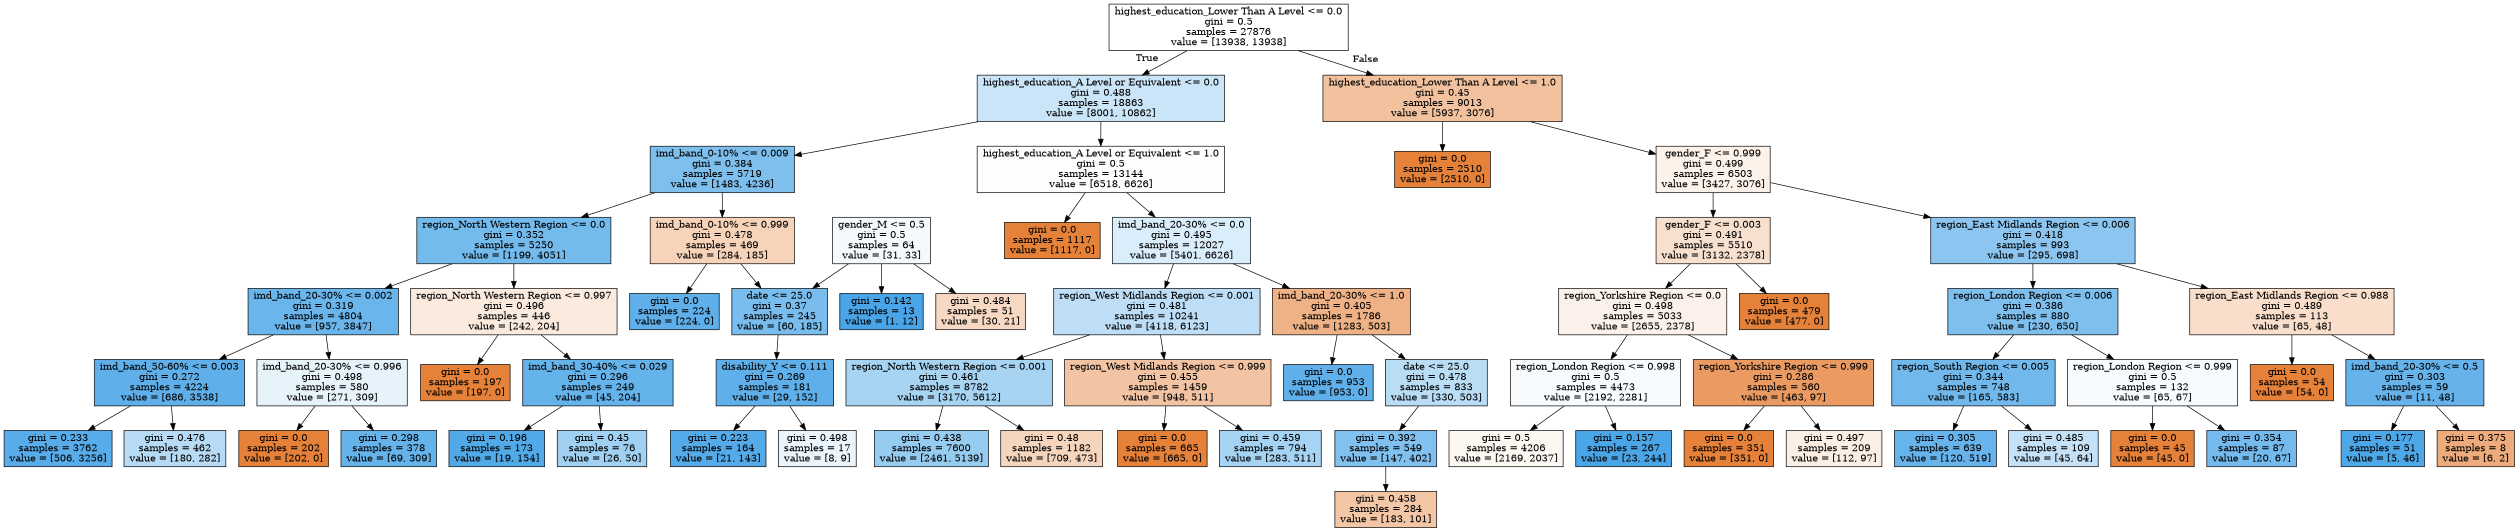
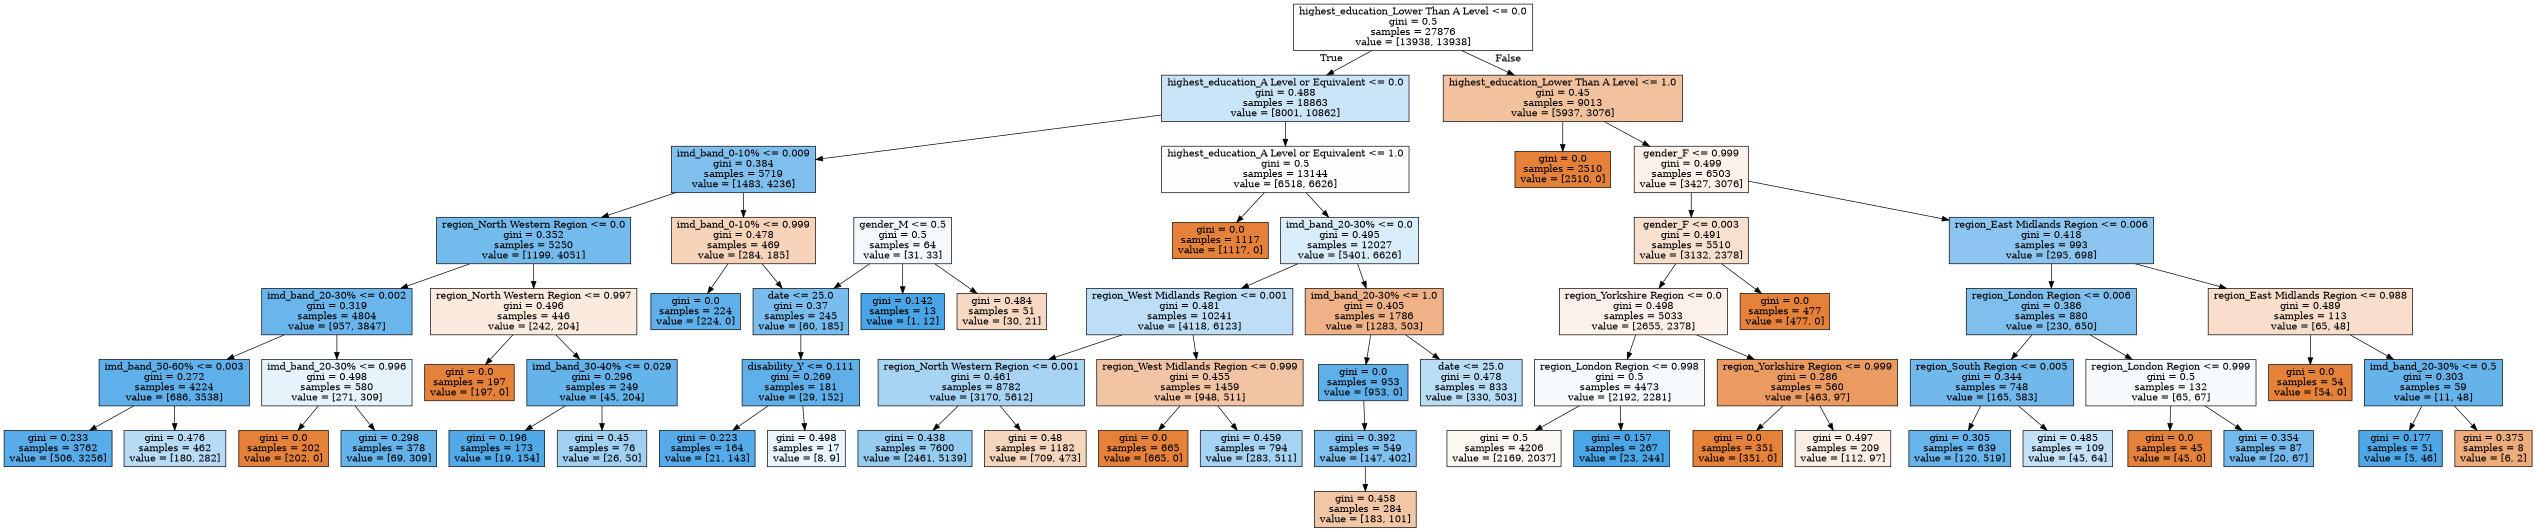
node "gini = 0.0 samples = 479 value = [477, 0]": label "gini = 0.0 samples = 479 value = [477, 0]" -> "gini = 0.0 samples = 477 value = [477, 0]"
edge "date <= 25.0 gini = 0.478 samples = 833 value = [330, 503]" -> "gini = 0.392 samples = 549 value = [147, 402]": now "gini = 0.0 samples = 953 value = [953, 0]" -> "gini = 0.392 samples = 549 value = [147, 402]"
